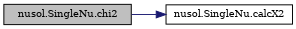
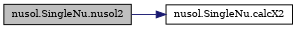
node "nusol.SingleNu.chi2": label "nusol.SingleNu.chi2" -> "nusol.SingleNu.nusol2"
